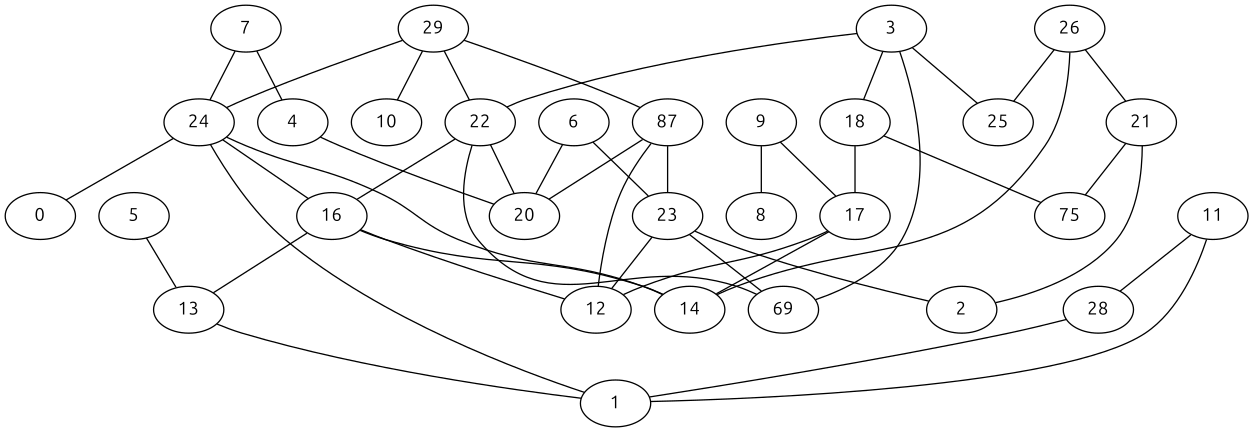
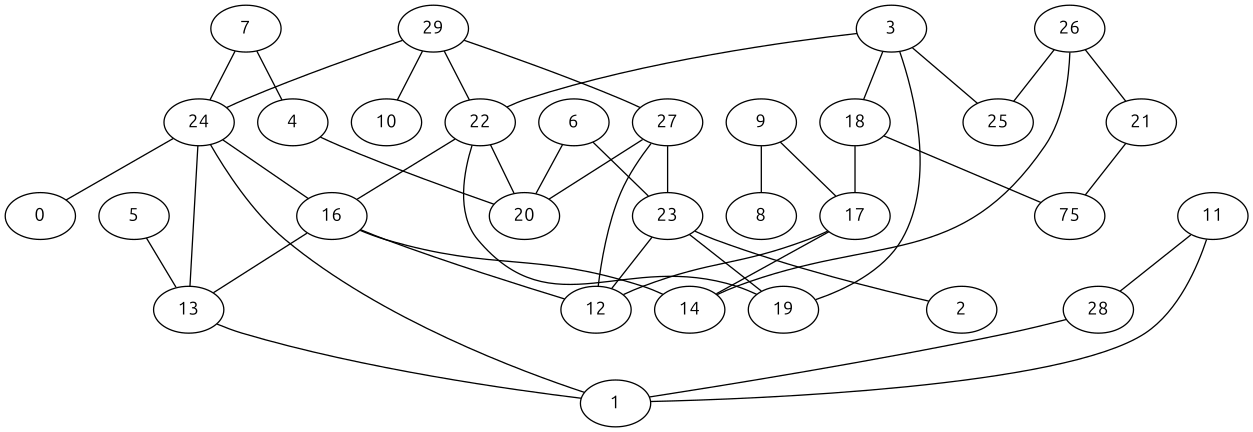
node "87": label "87" -> "27"
edge "24" -- "14": now "24" -- "13"
edge "21" -- "2": removed
node "69": label "69" -> "19"
